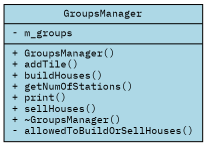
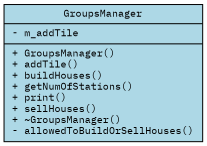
node "GroupsManager": text "- m_groups" -> "- m_addTile"
